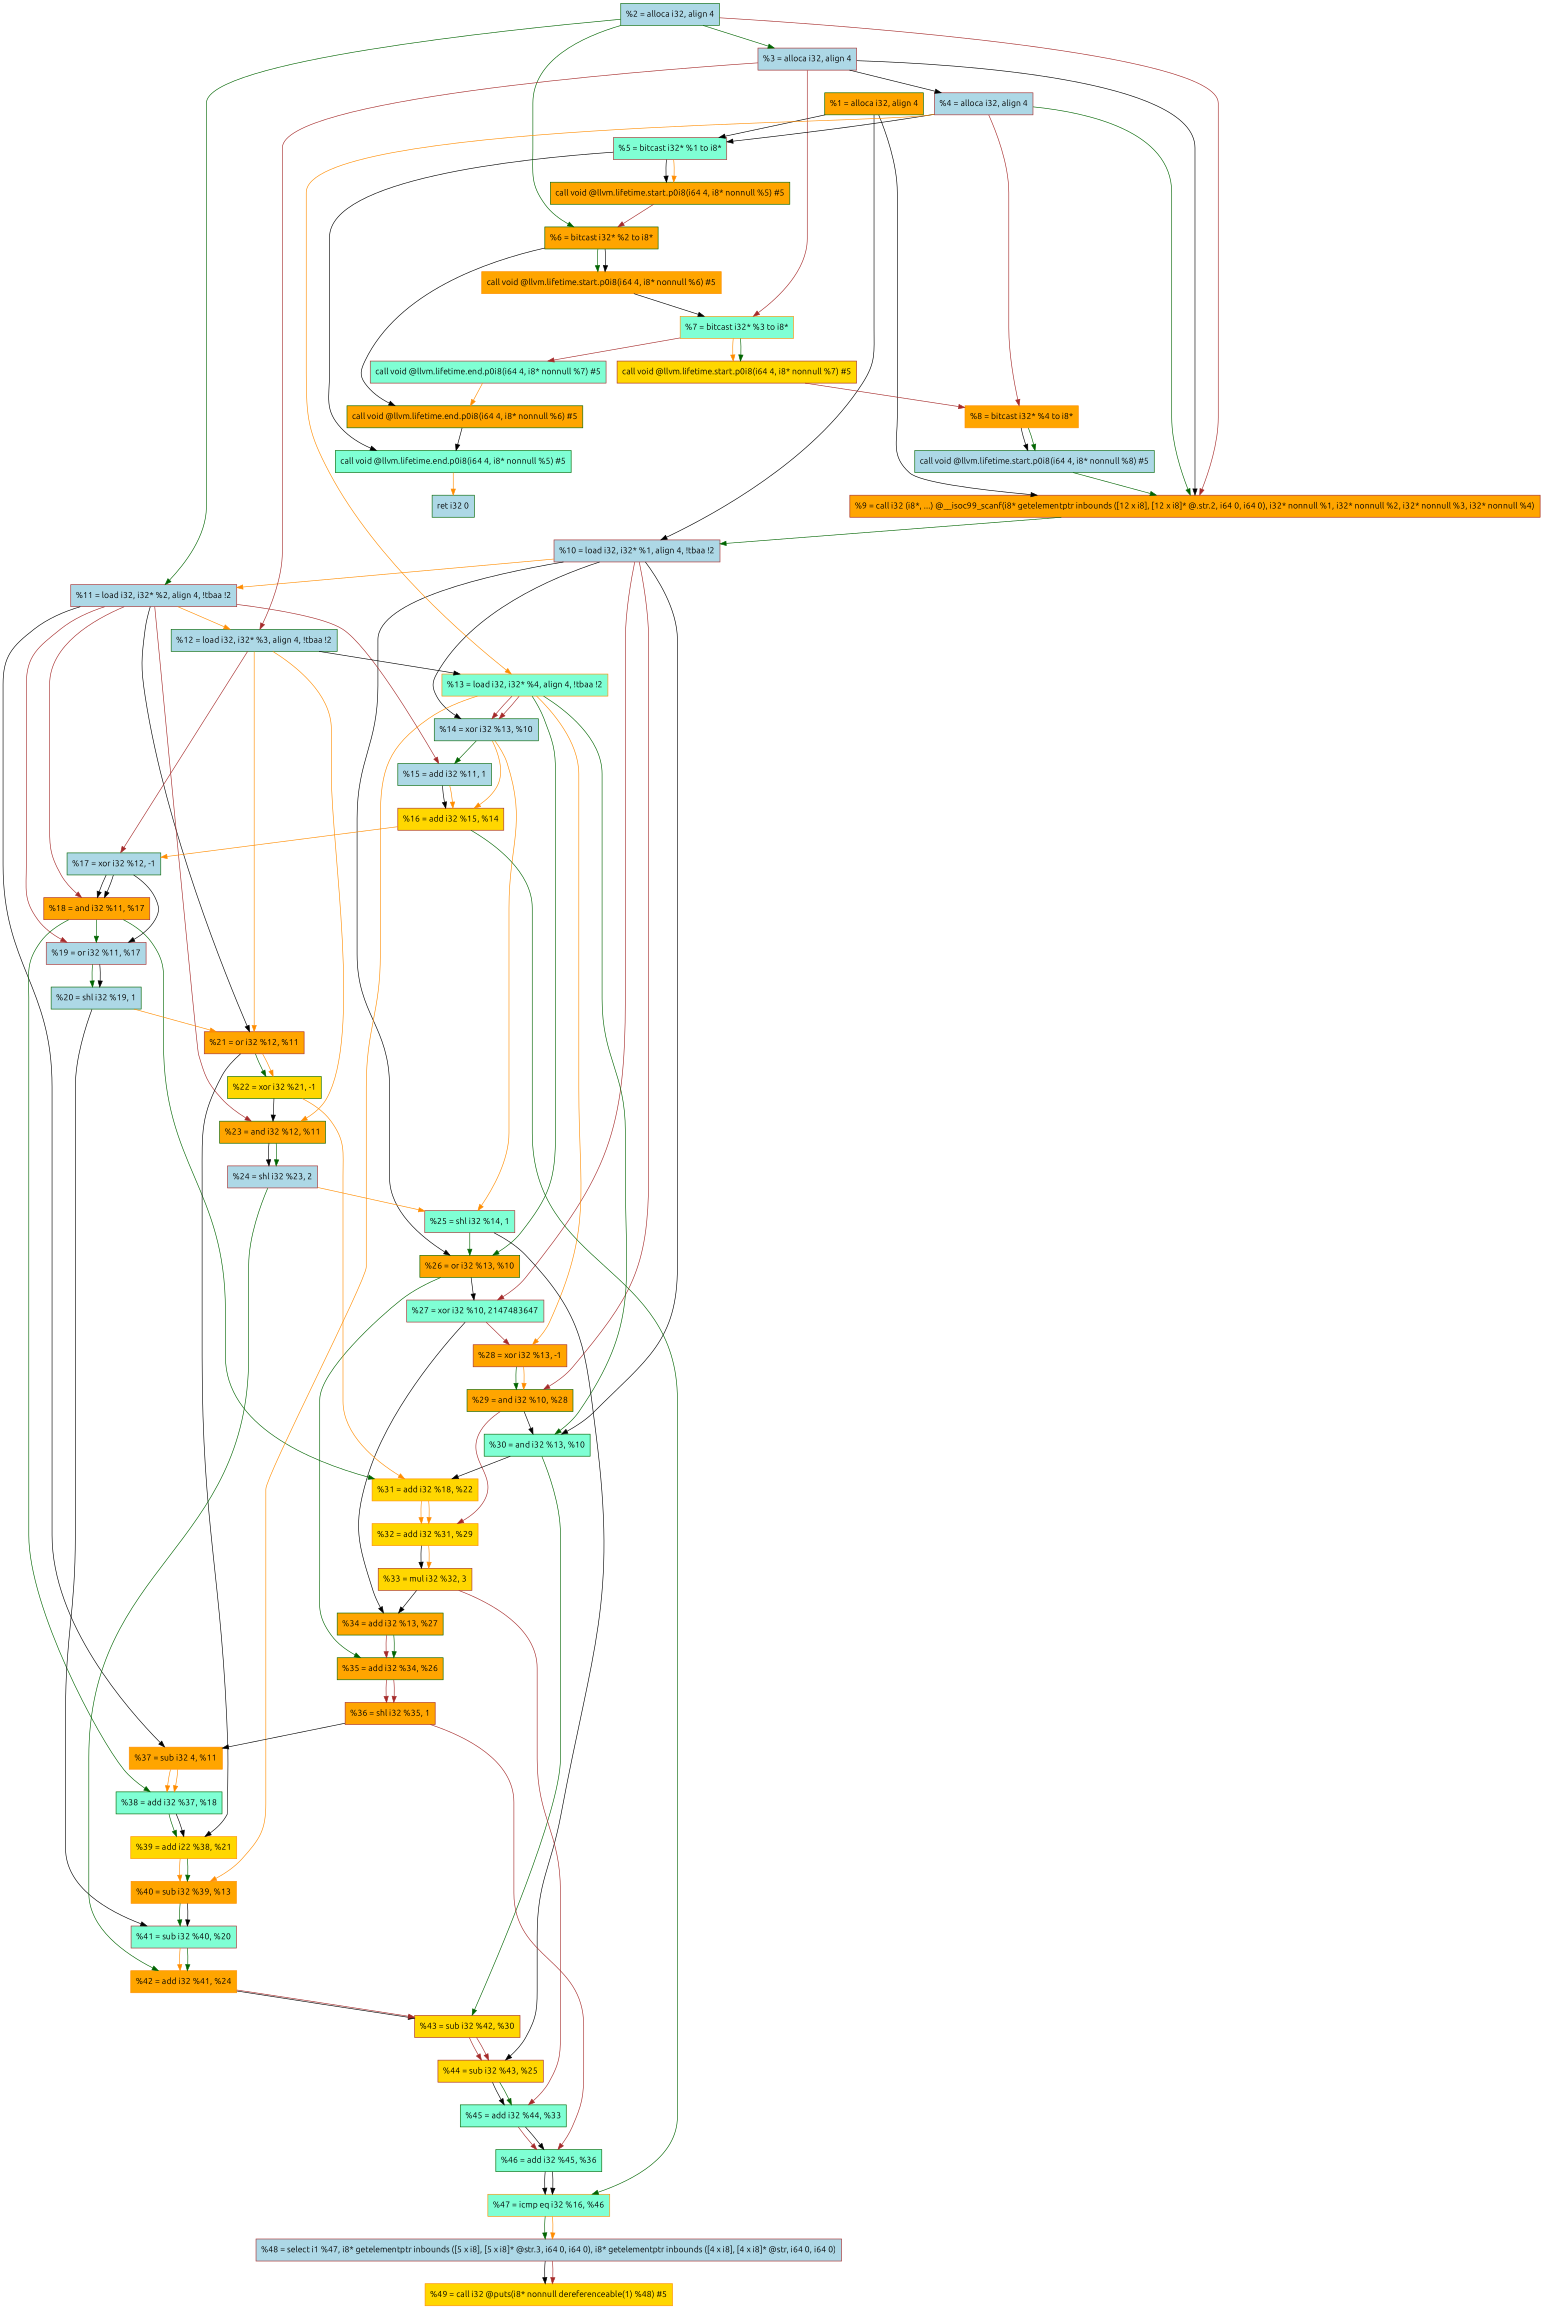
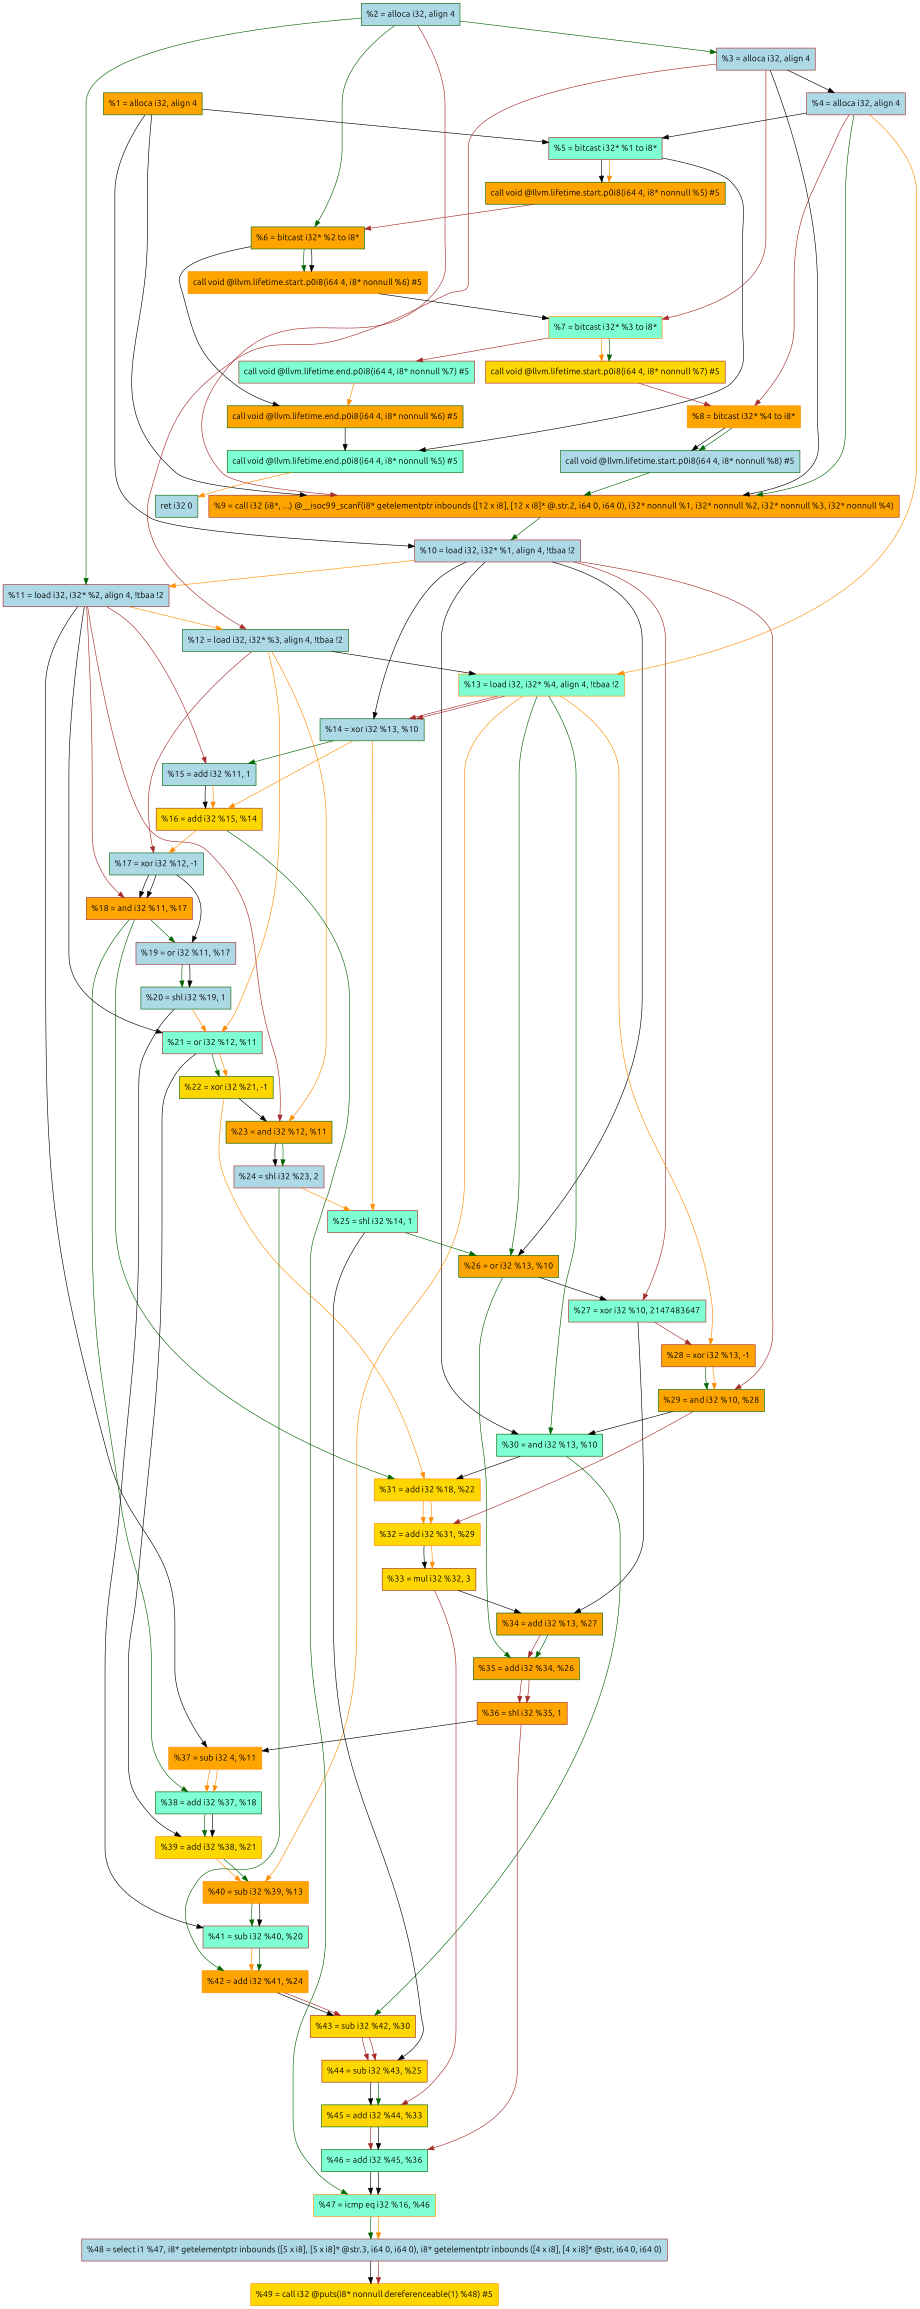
edge "%11 = load i32, i32* %2, align 4, !tbaa !2" -> "%19 = or i32 %11, %17": removed
node "%21 = or i32 %12, %11": fillcolor orange -> aquamarine
node "%39 = add i22 %38, %21": label "%39 = add i22 %38, %21" -> "%39 = add i32 %38, %21"
node "%45 = add i32 %44, %33": fillcolor aquamarine -> gold
